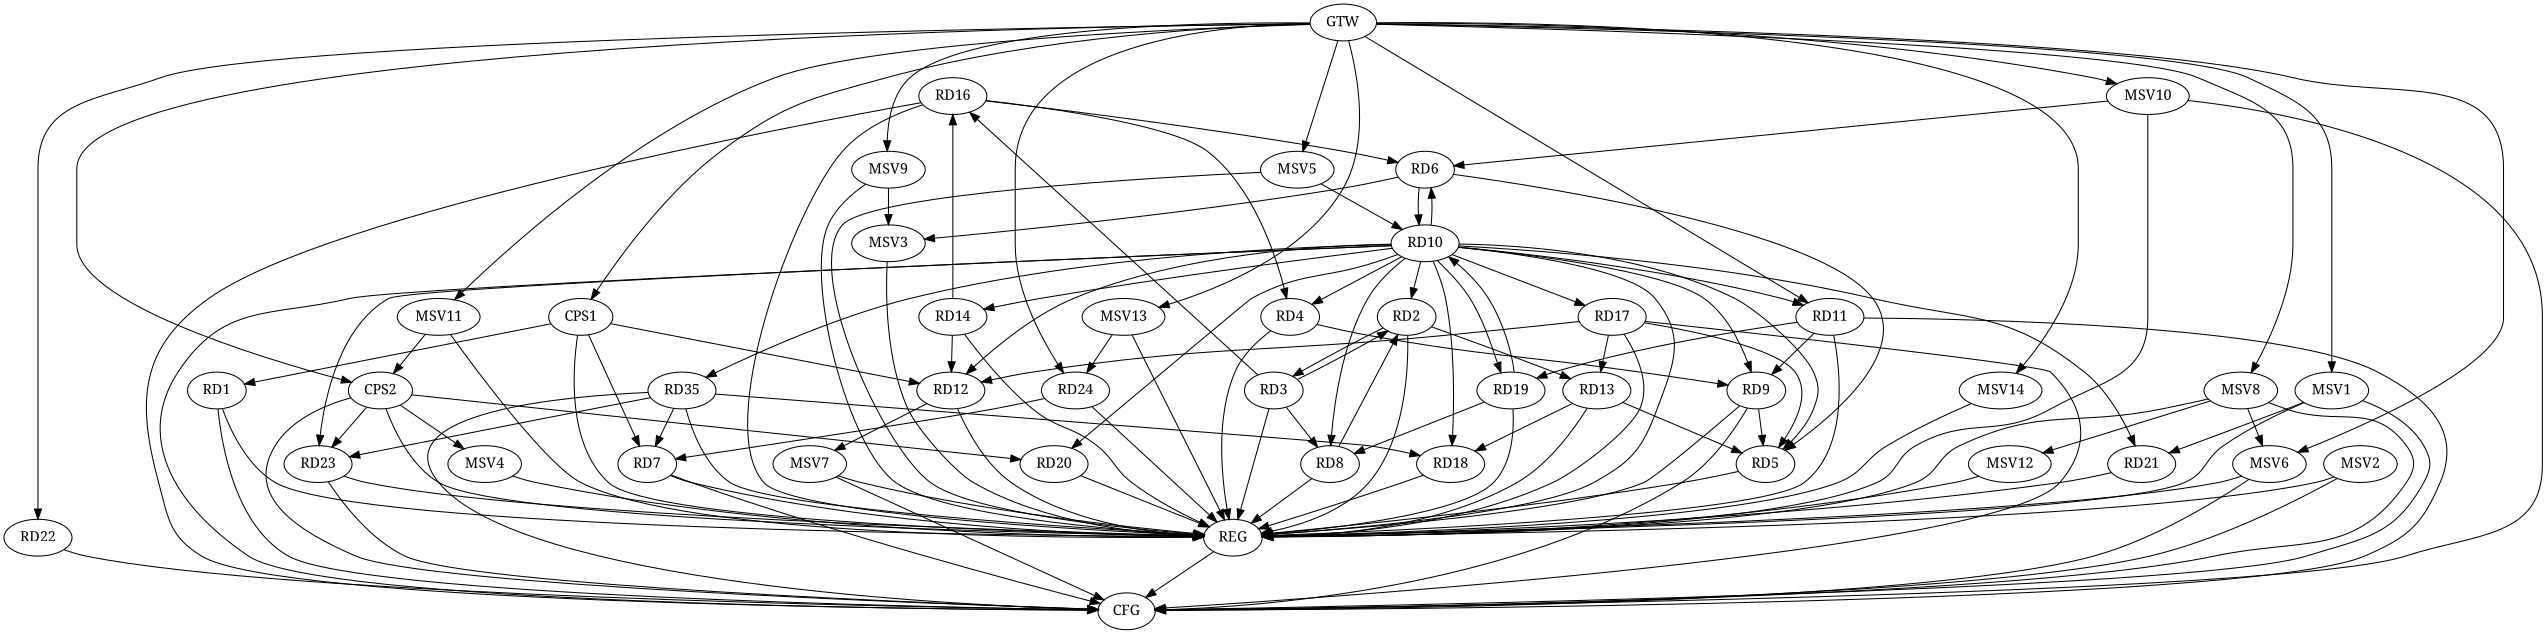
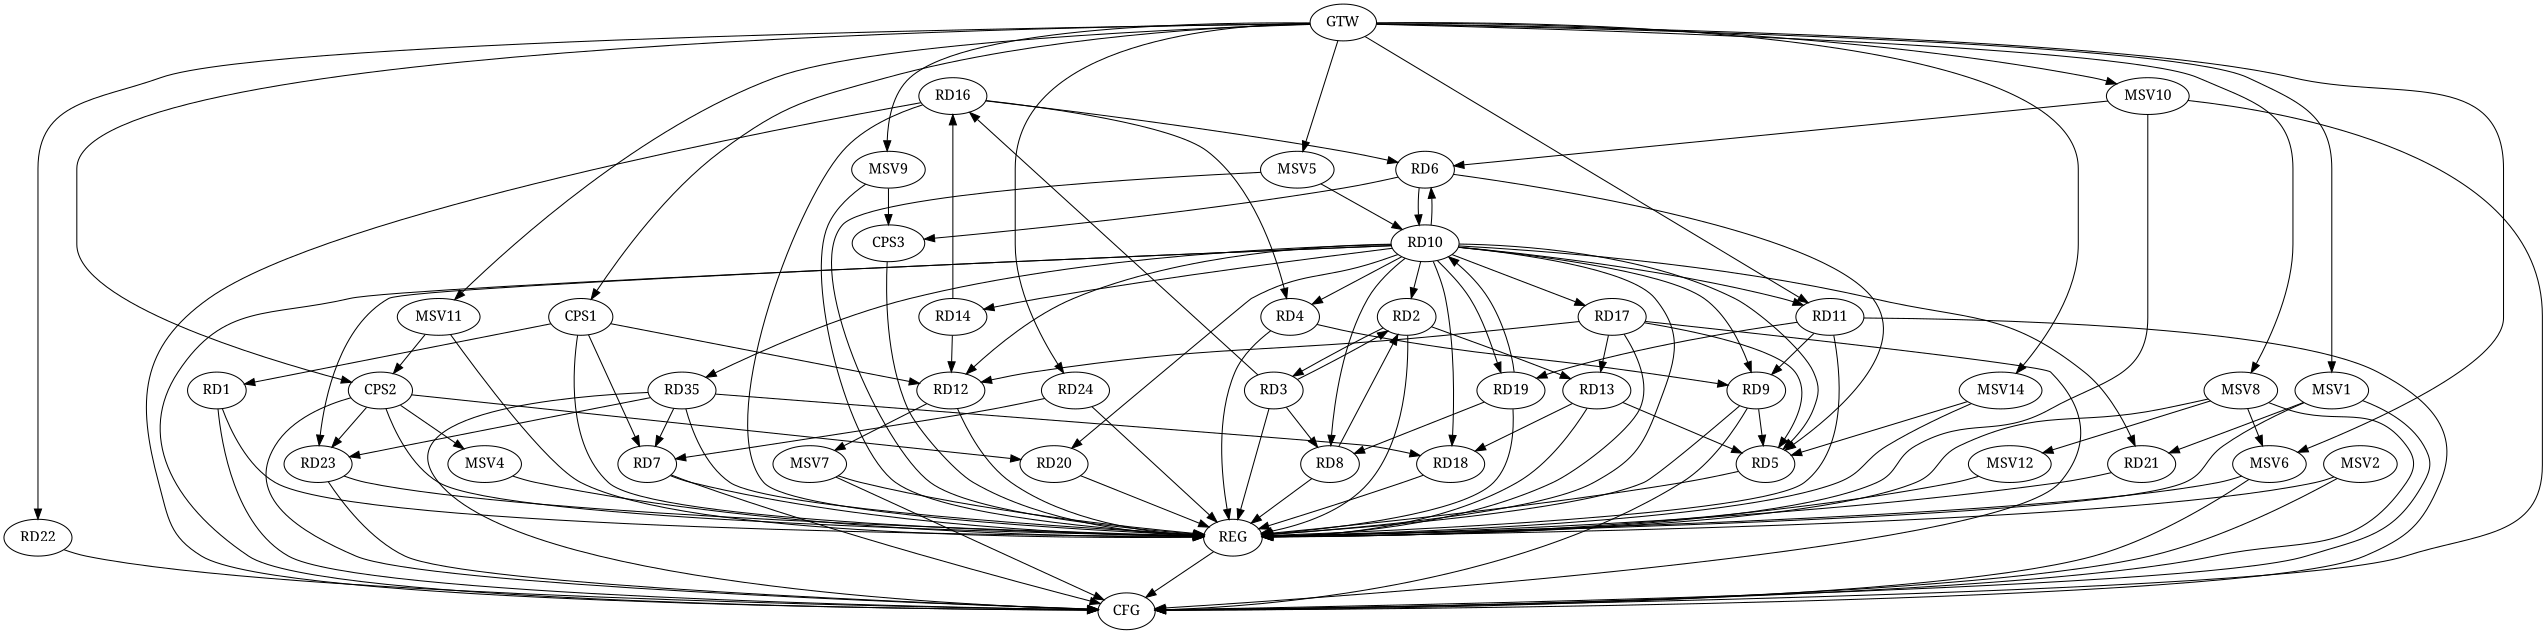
node "MSV3": label "MSV3" -> "CPS3"
node "MSV13": removed
edge "MSV14" -> "RD5": added
edge "RD14" -> "REG": removed
